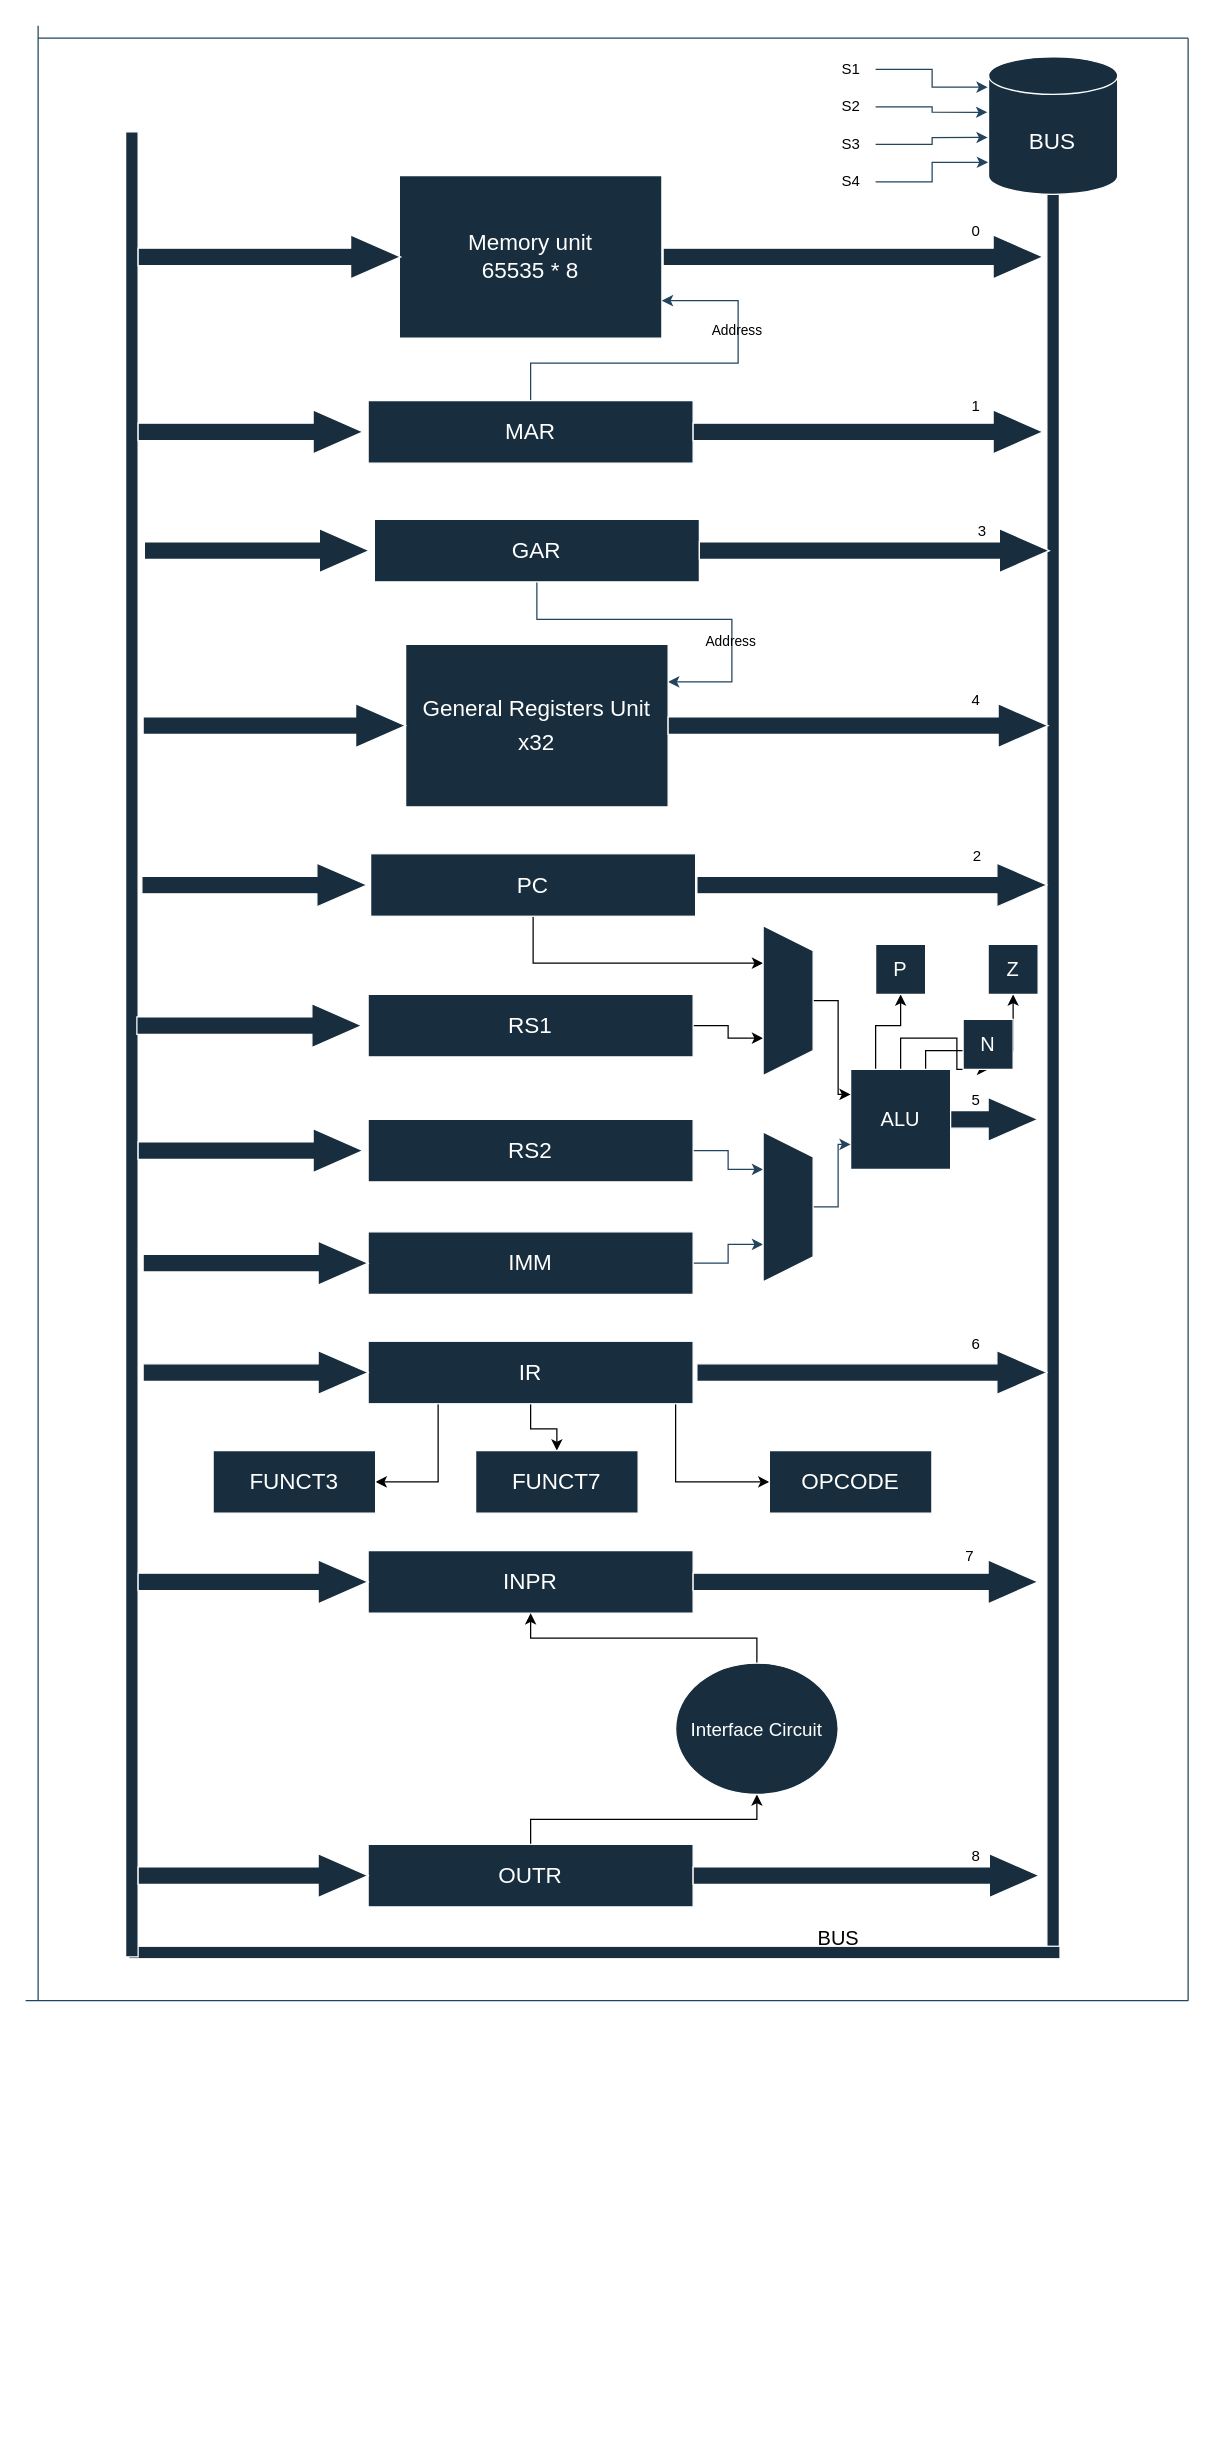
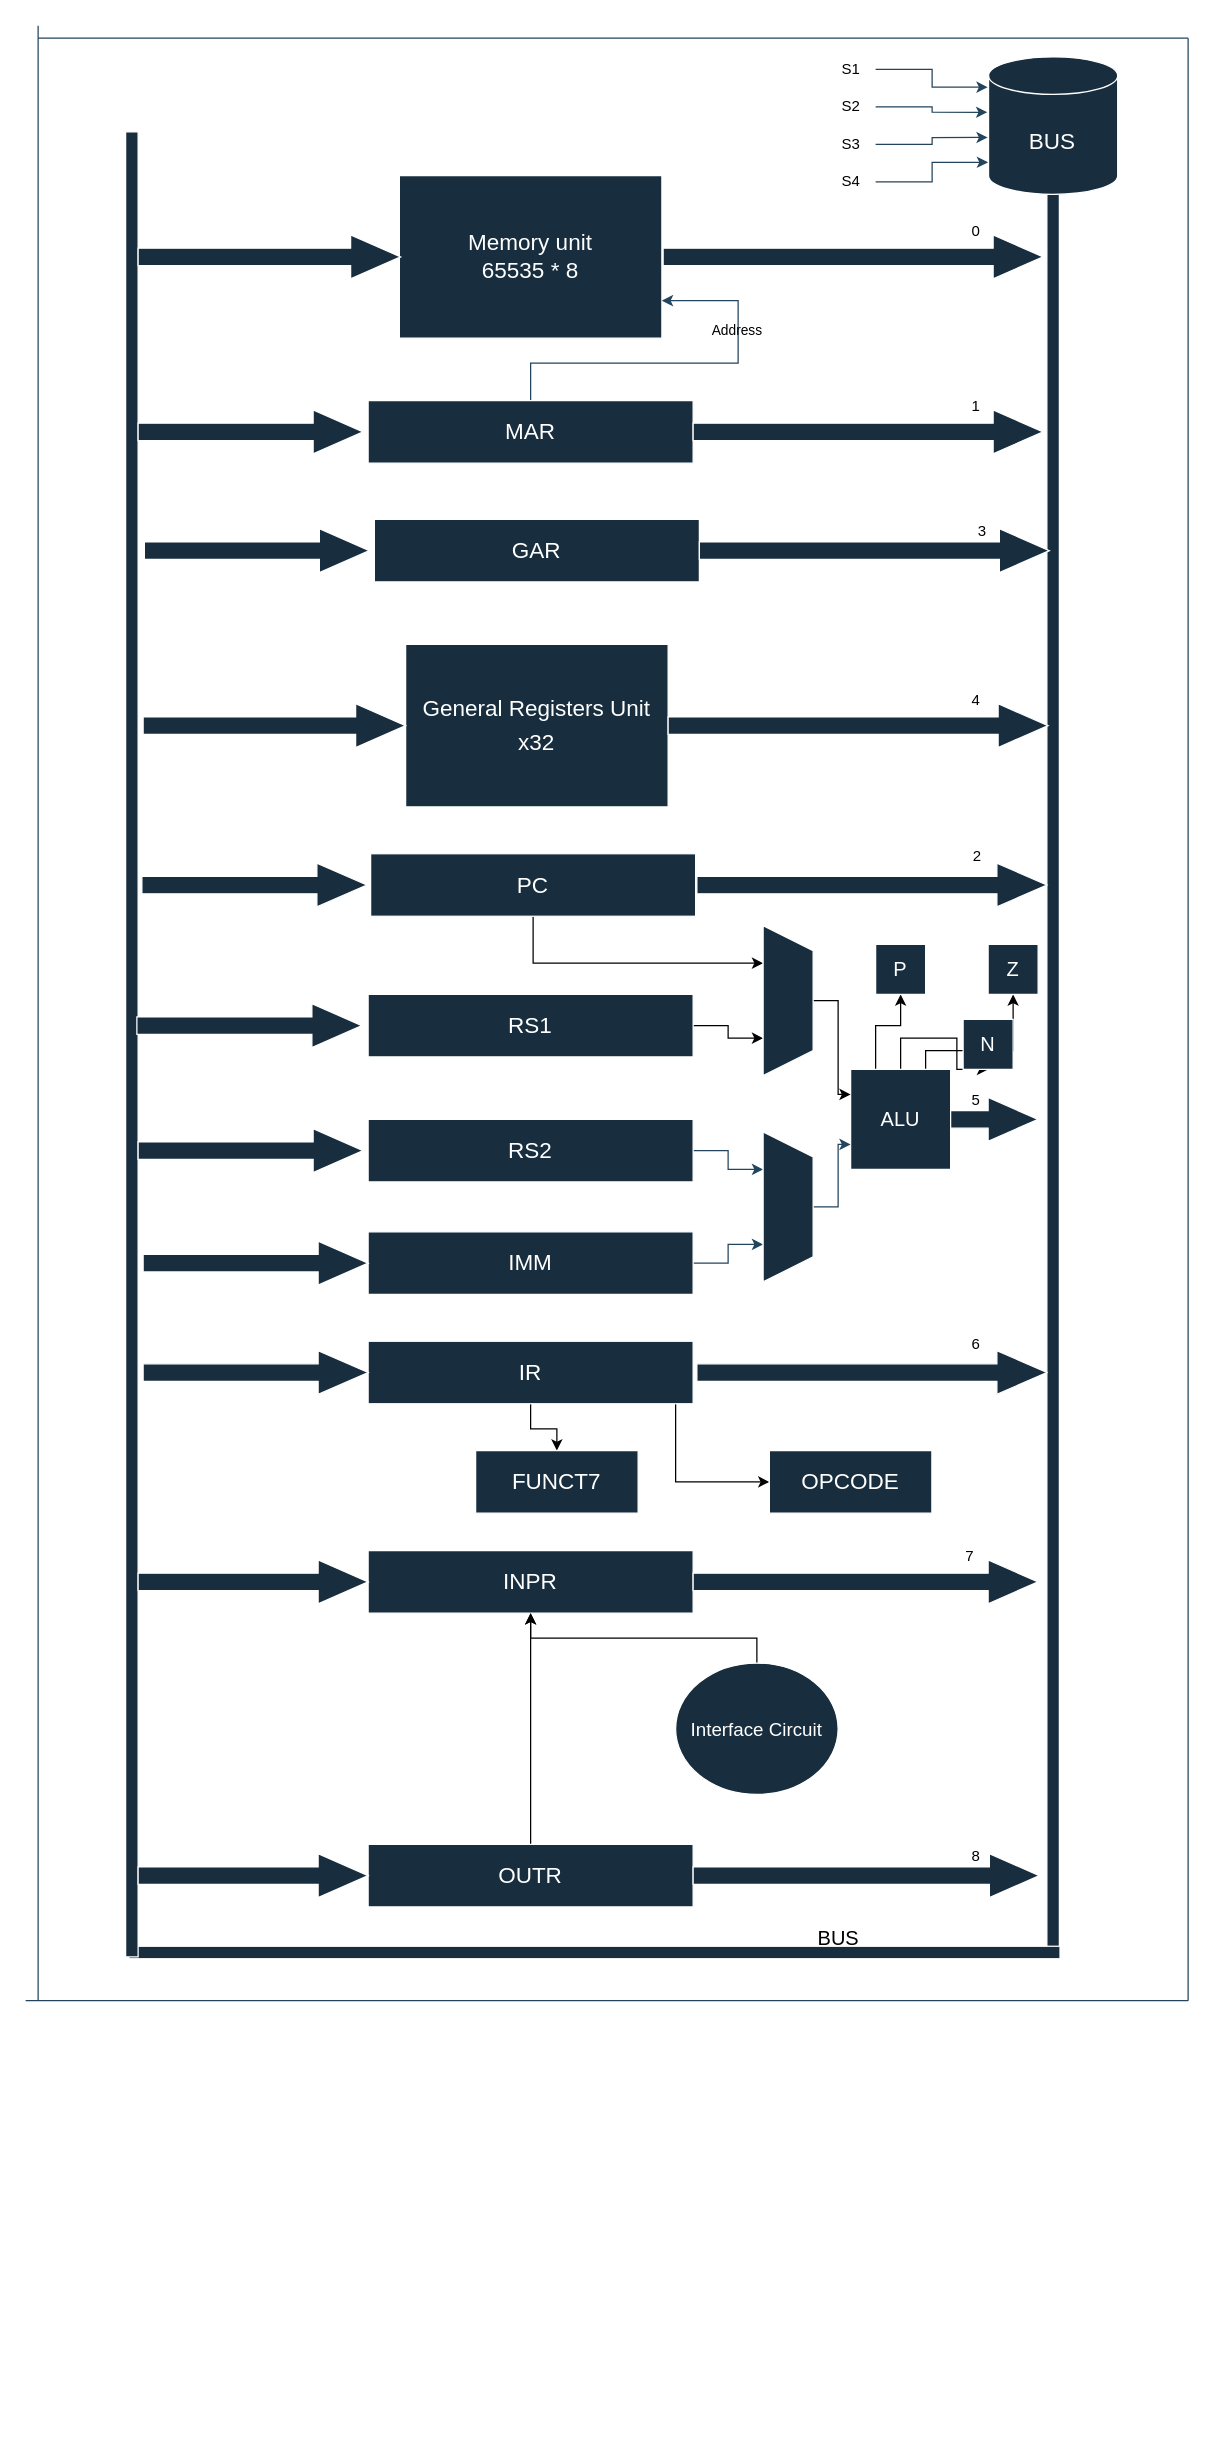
edge "GAR" -> "General Registers Unit x32": removed, label "Address"
edge "IR" -> "FUNCT3": removed
node "FUNCT3": removed
edge "OUTR" -> "Interface Circuit": now "OUTR" -> "INPR"
